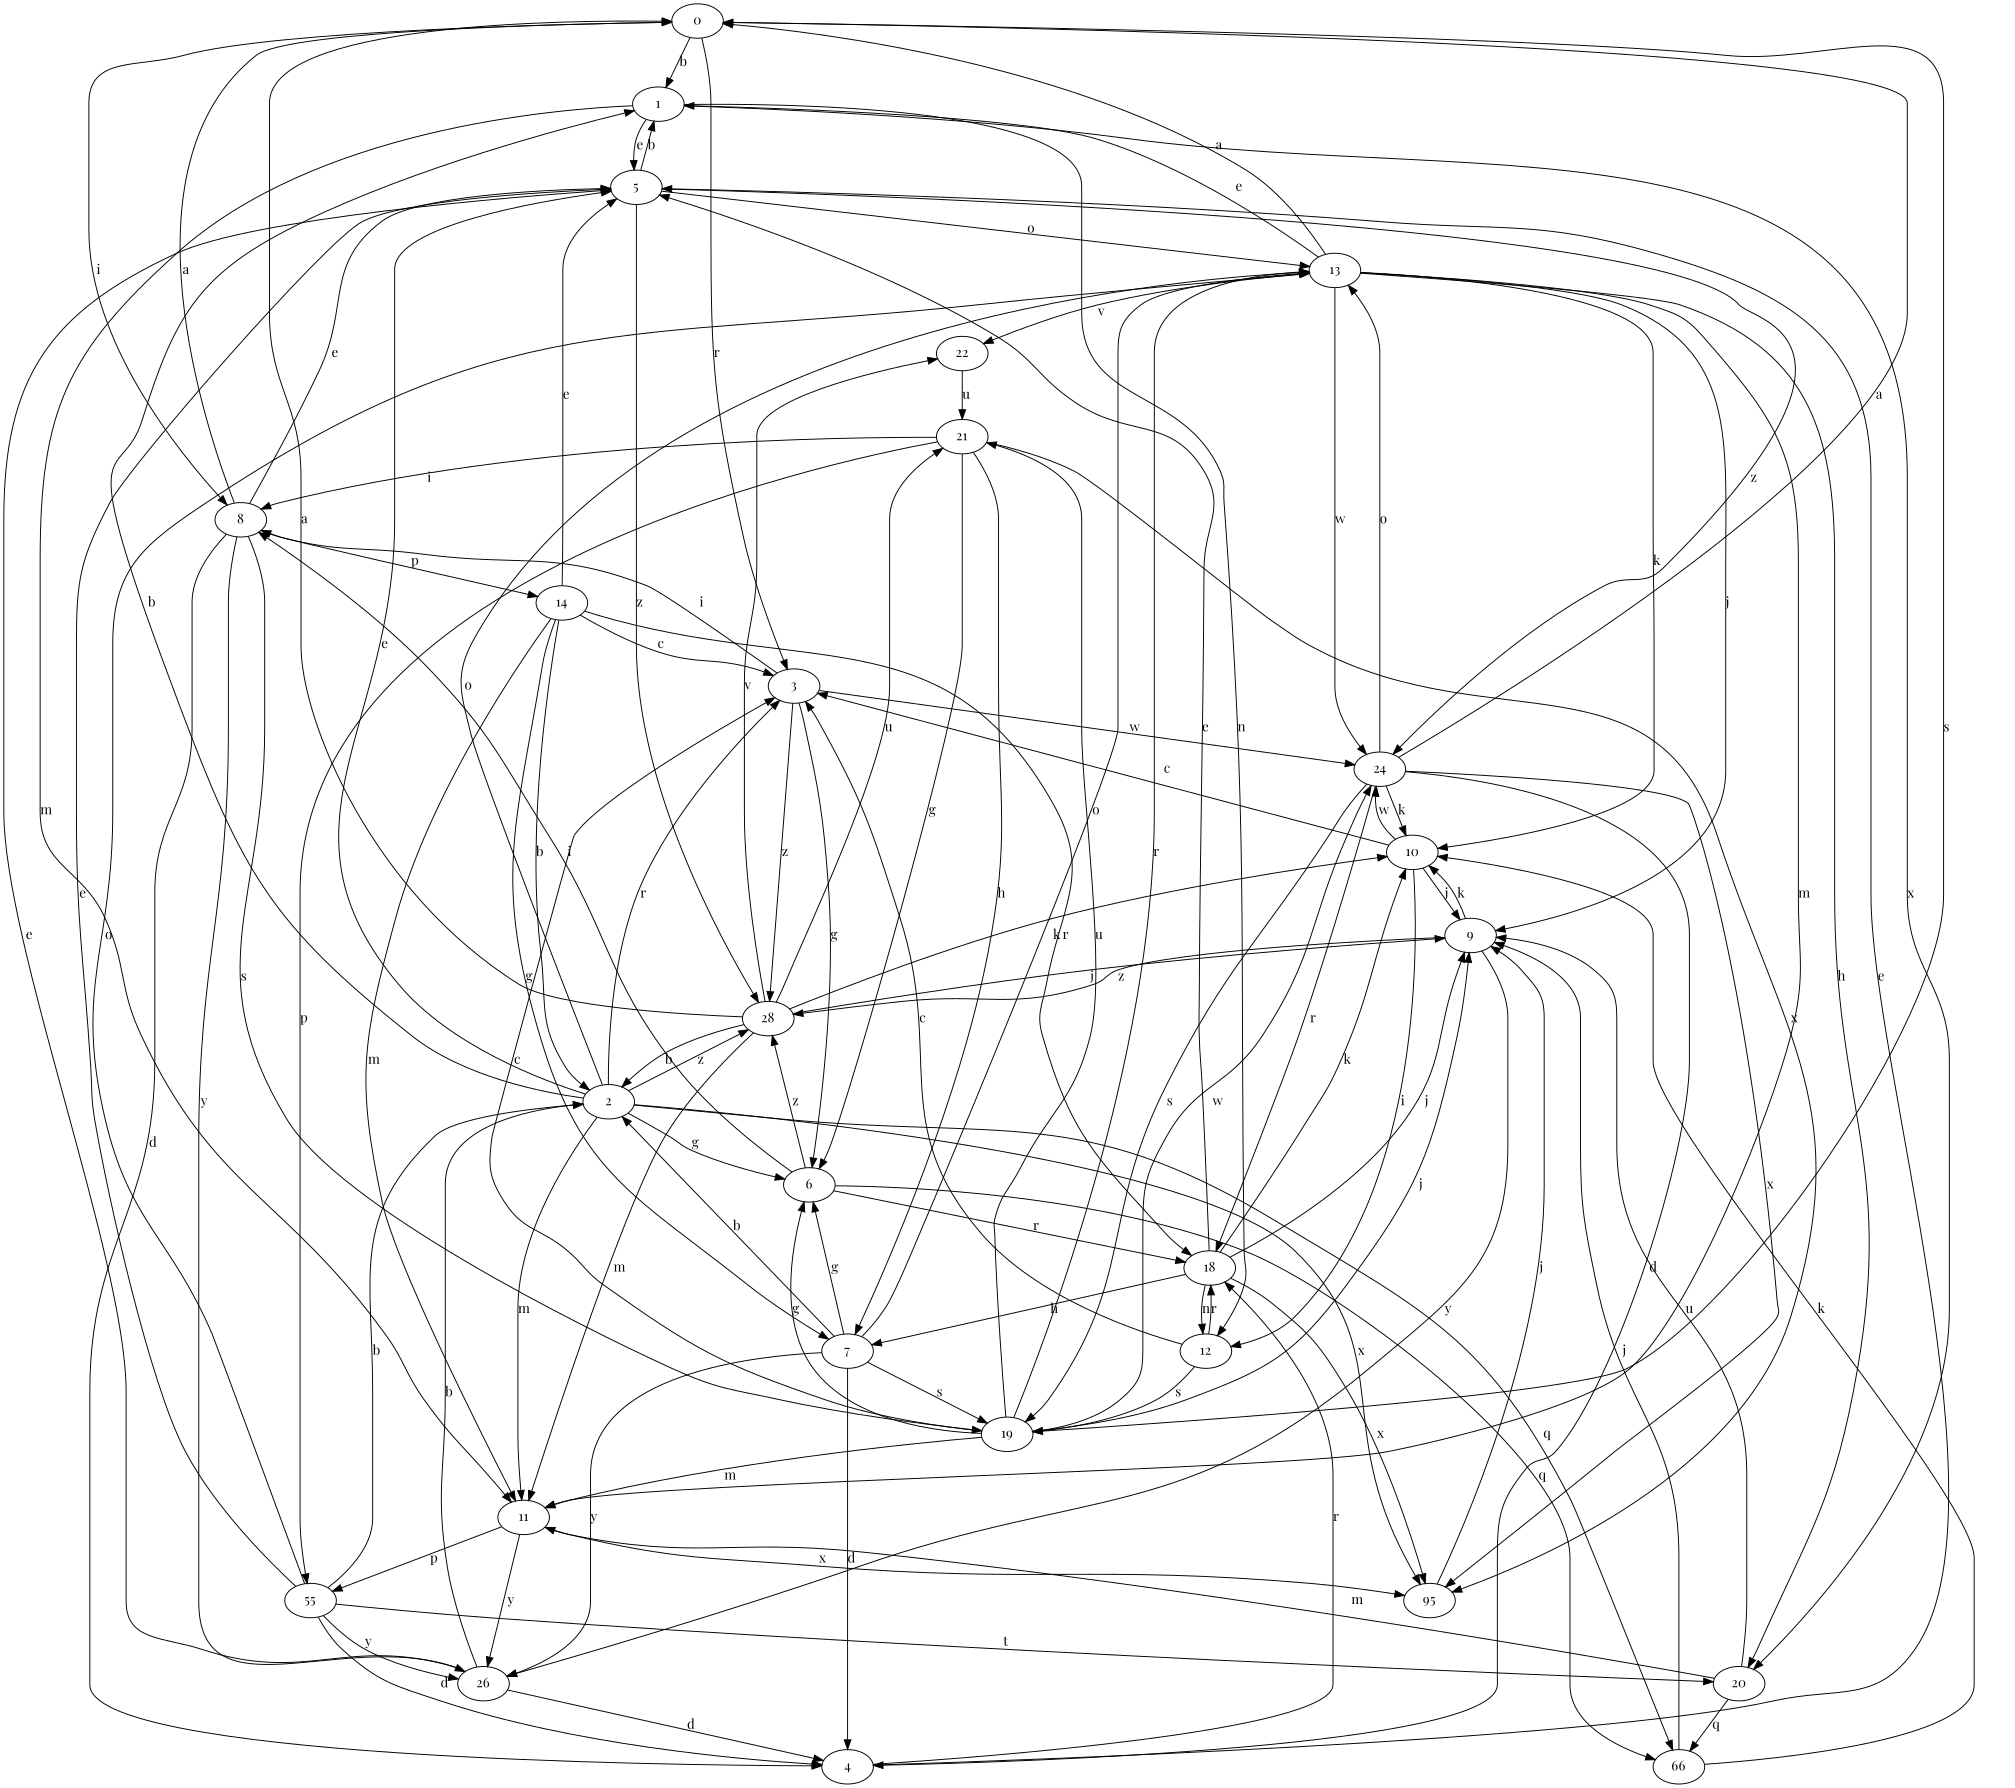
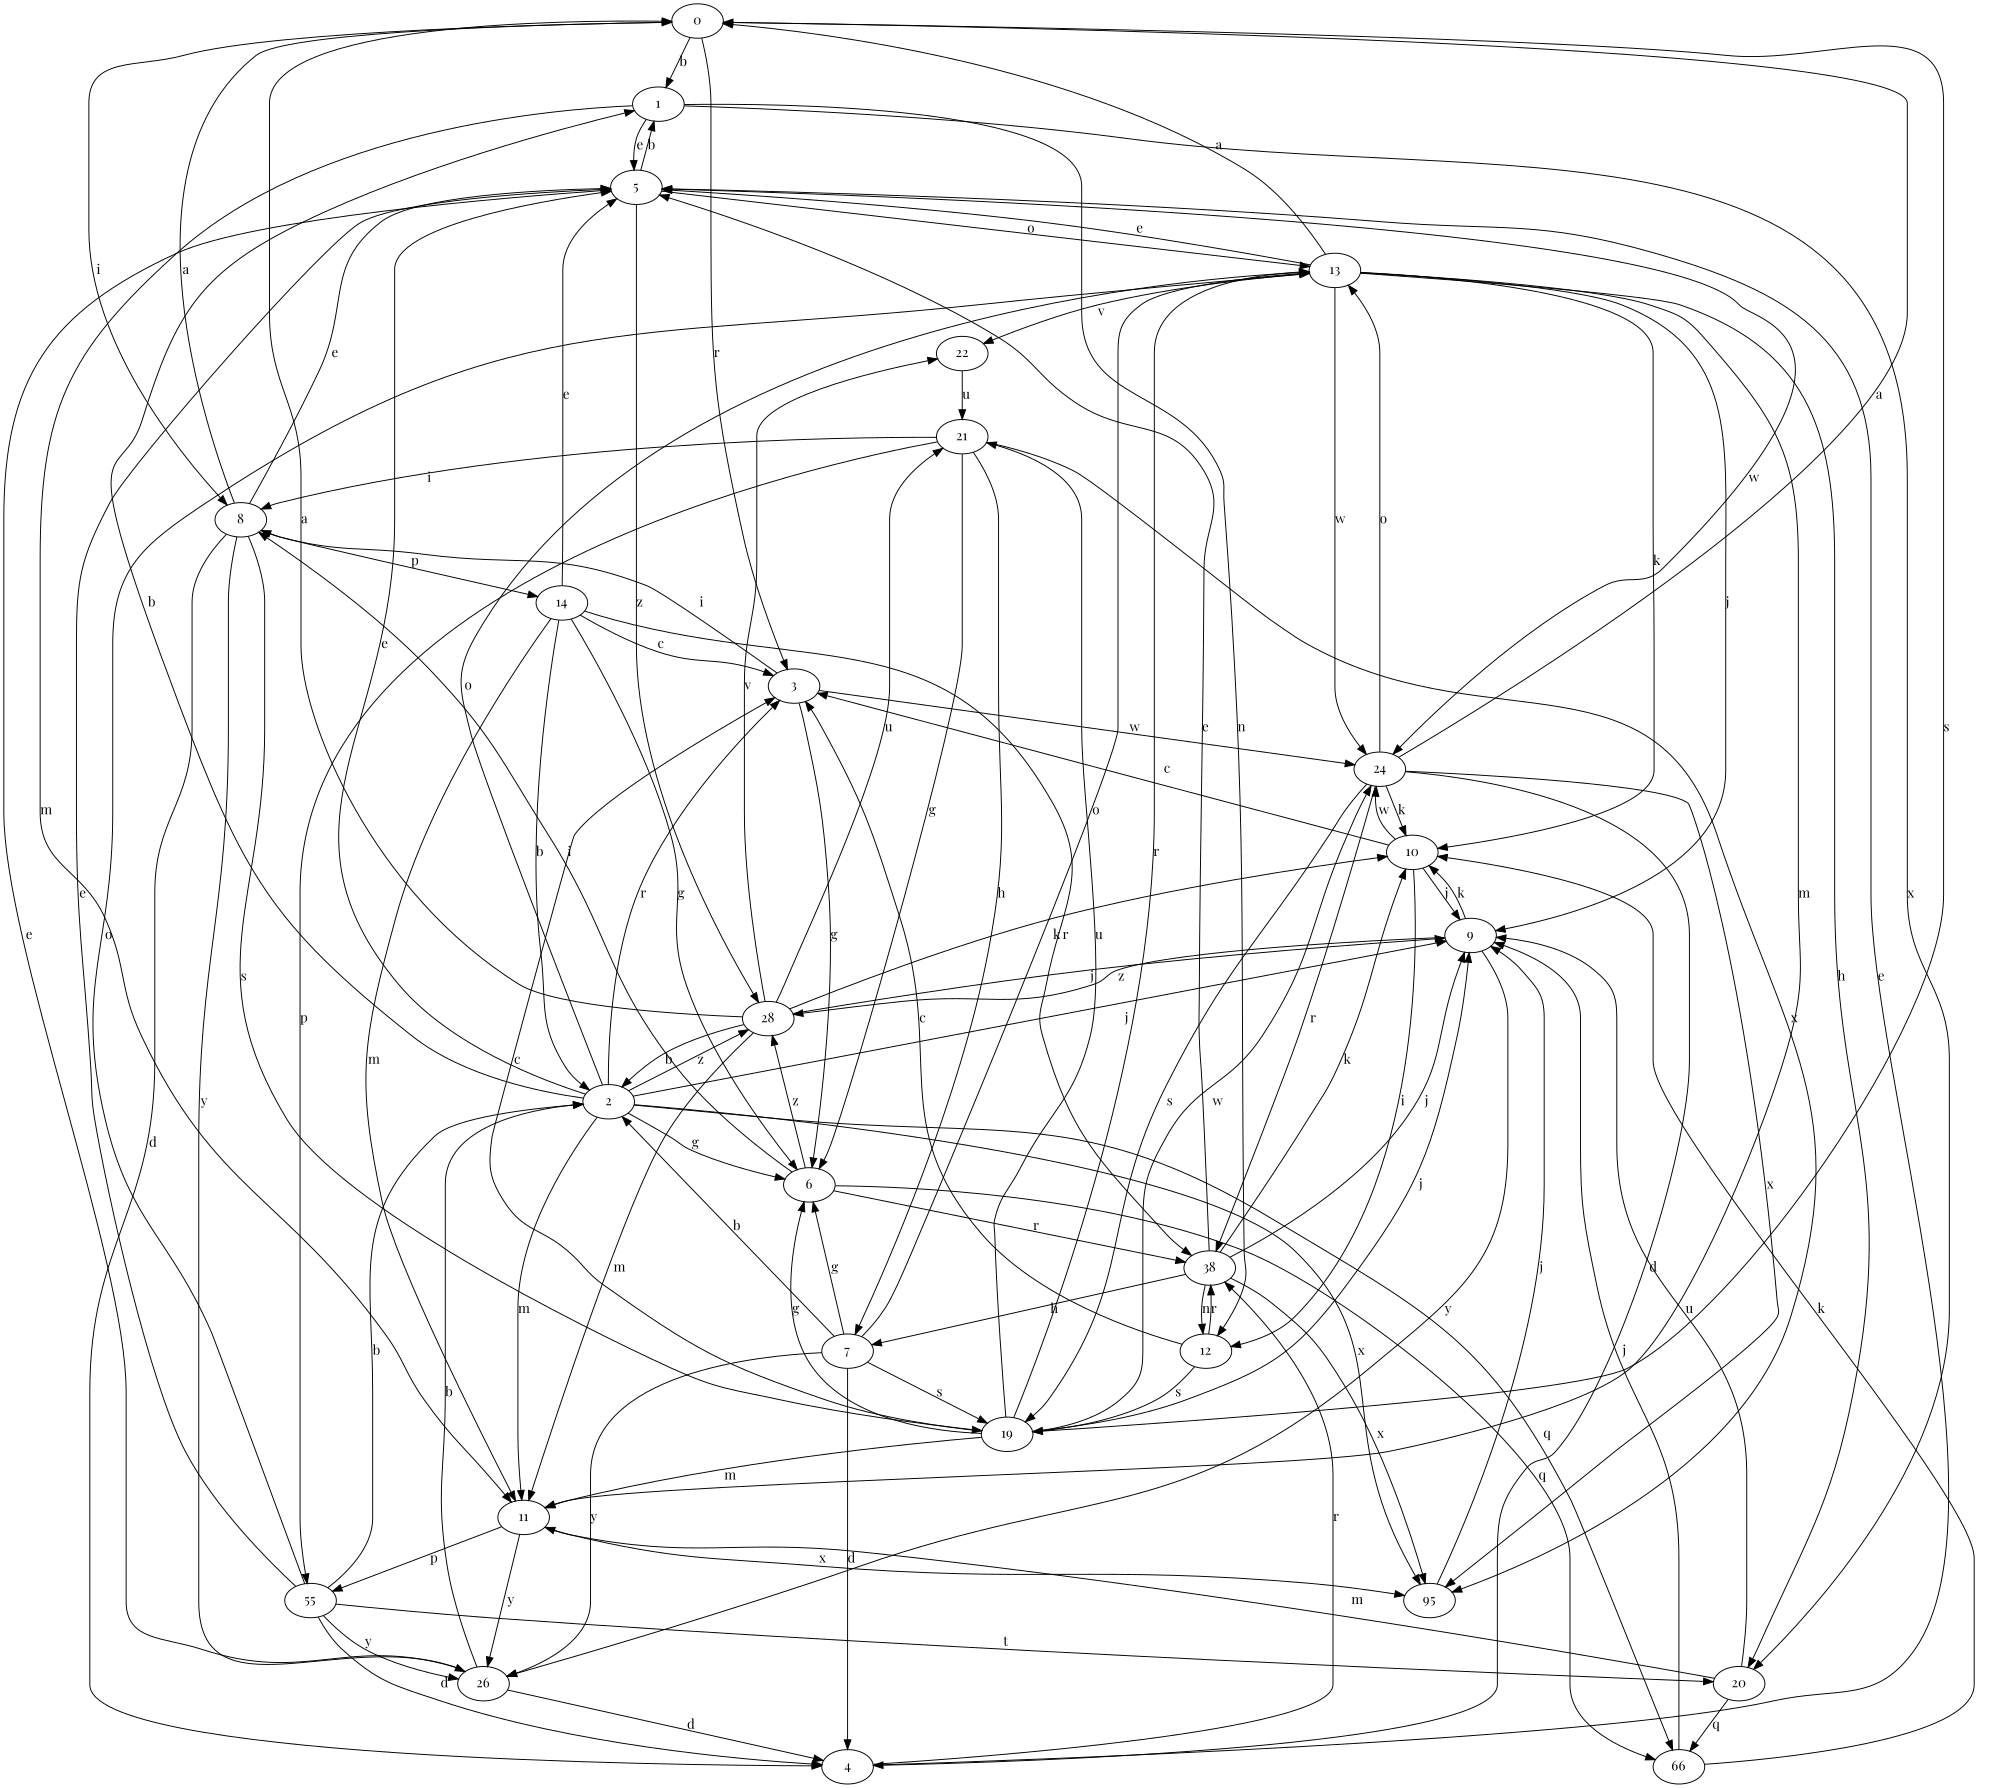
edge "13" -> "1": now "13" -> "5"
edge "5" -> "24": label "z" -> "w"
edge "3" -> "28": removed, label "z"
edge "2" -> "9": added, label "j"
edge "14" -> "7": now "14" -> "6"
node "18": label "18" -> "38"
